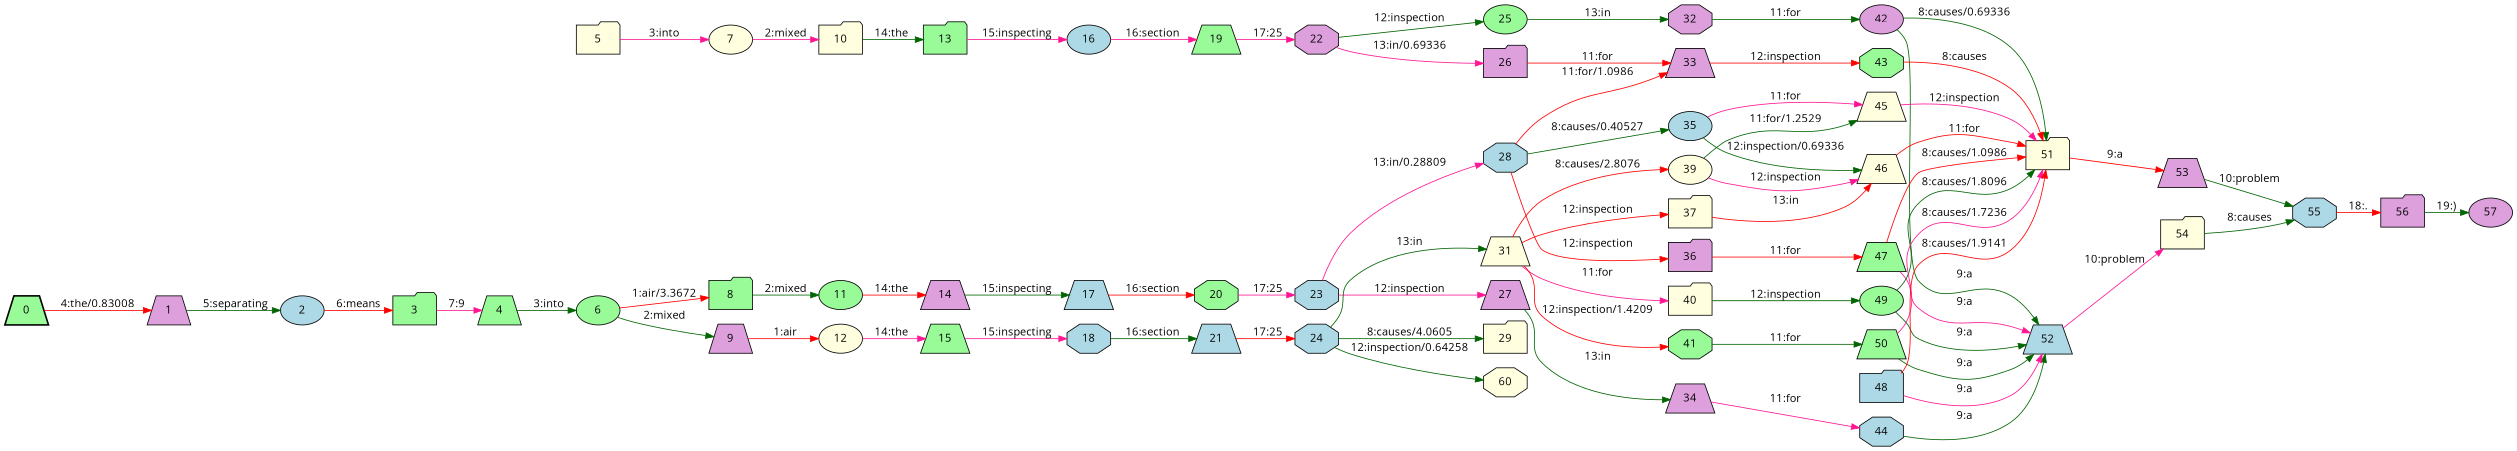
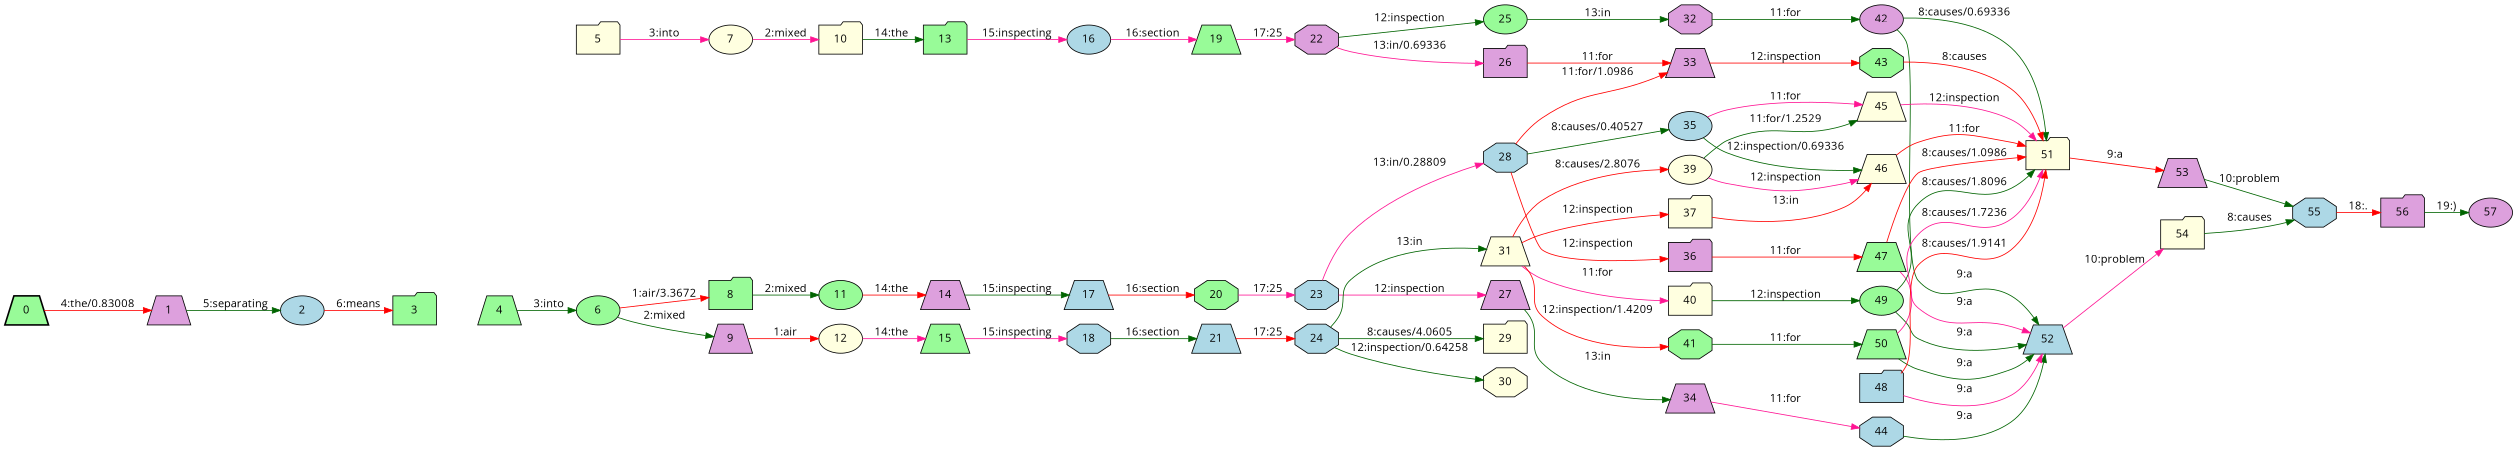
edge "3" -> "4": removed, label "7:9"
node "60": label "60" -> "30"
